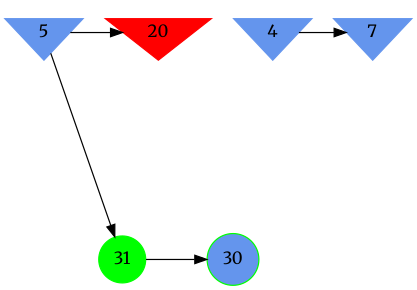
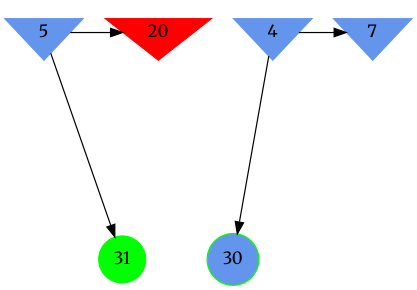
edge "31" -> "30": now "4" -> "30"
